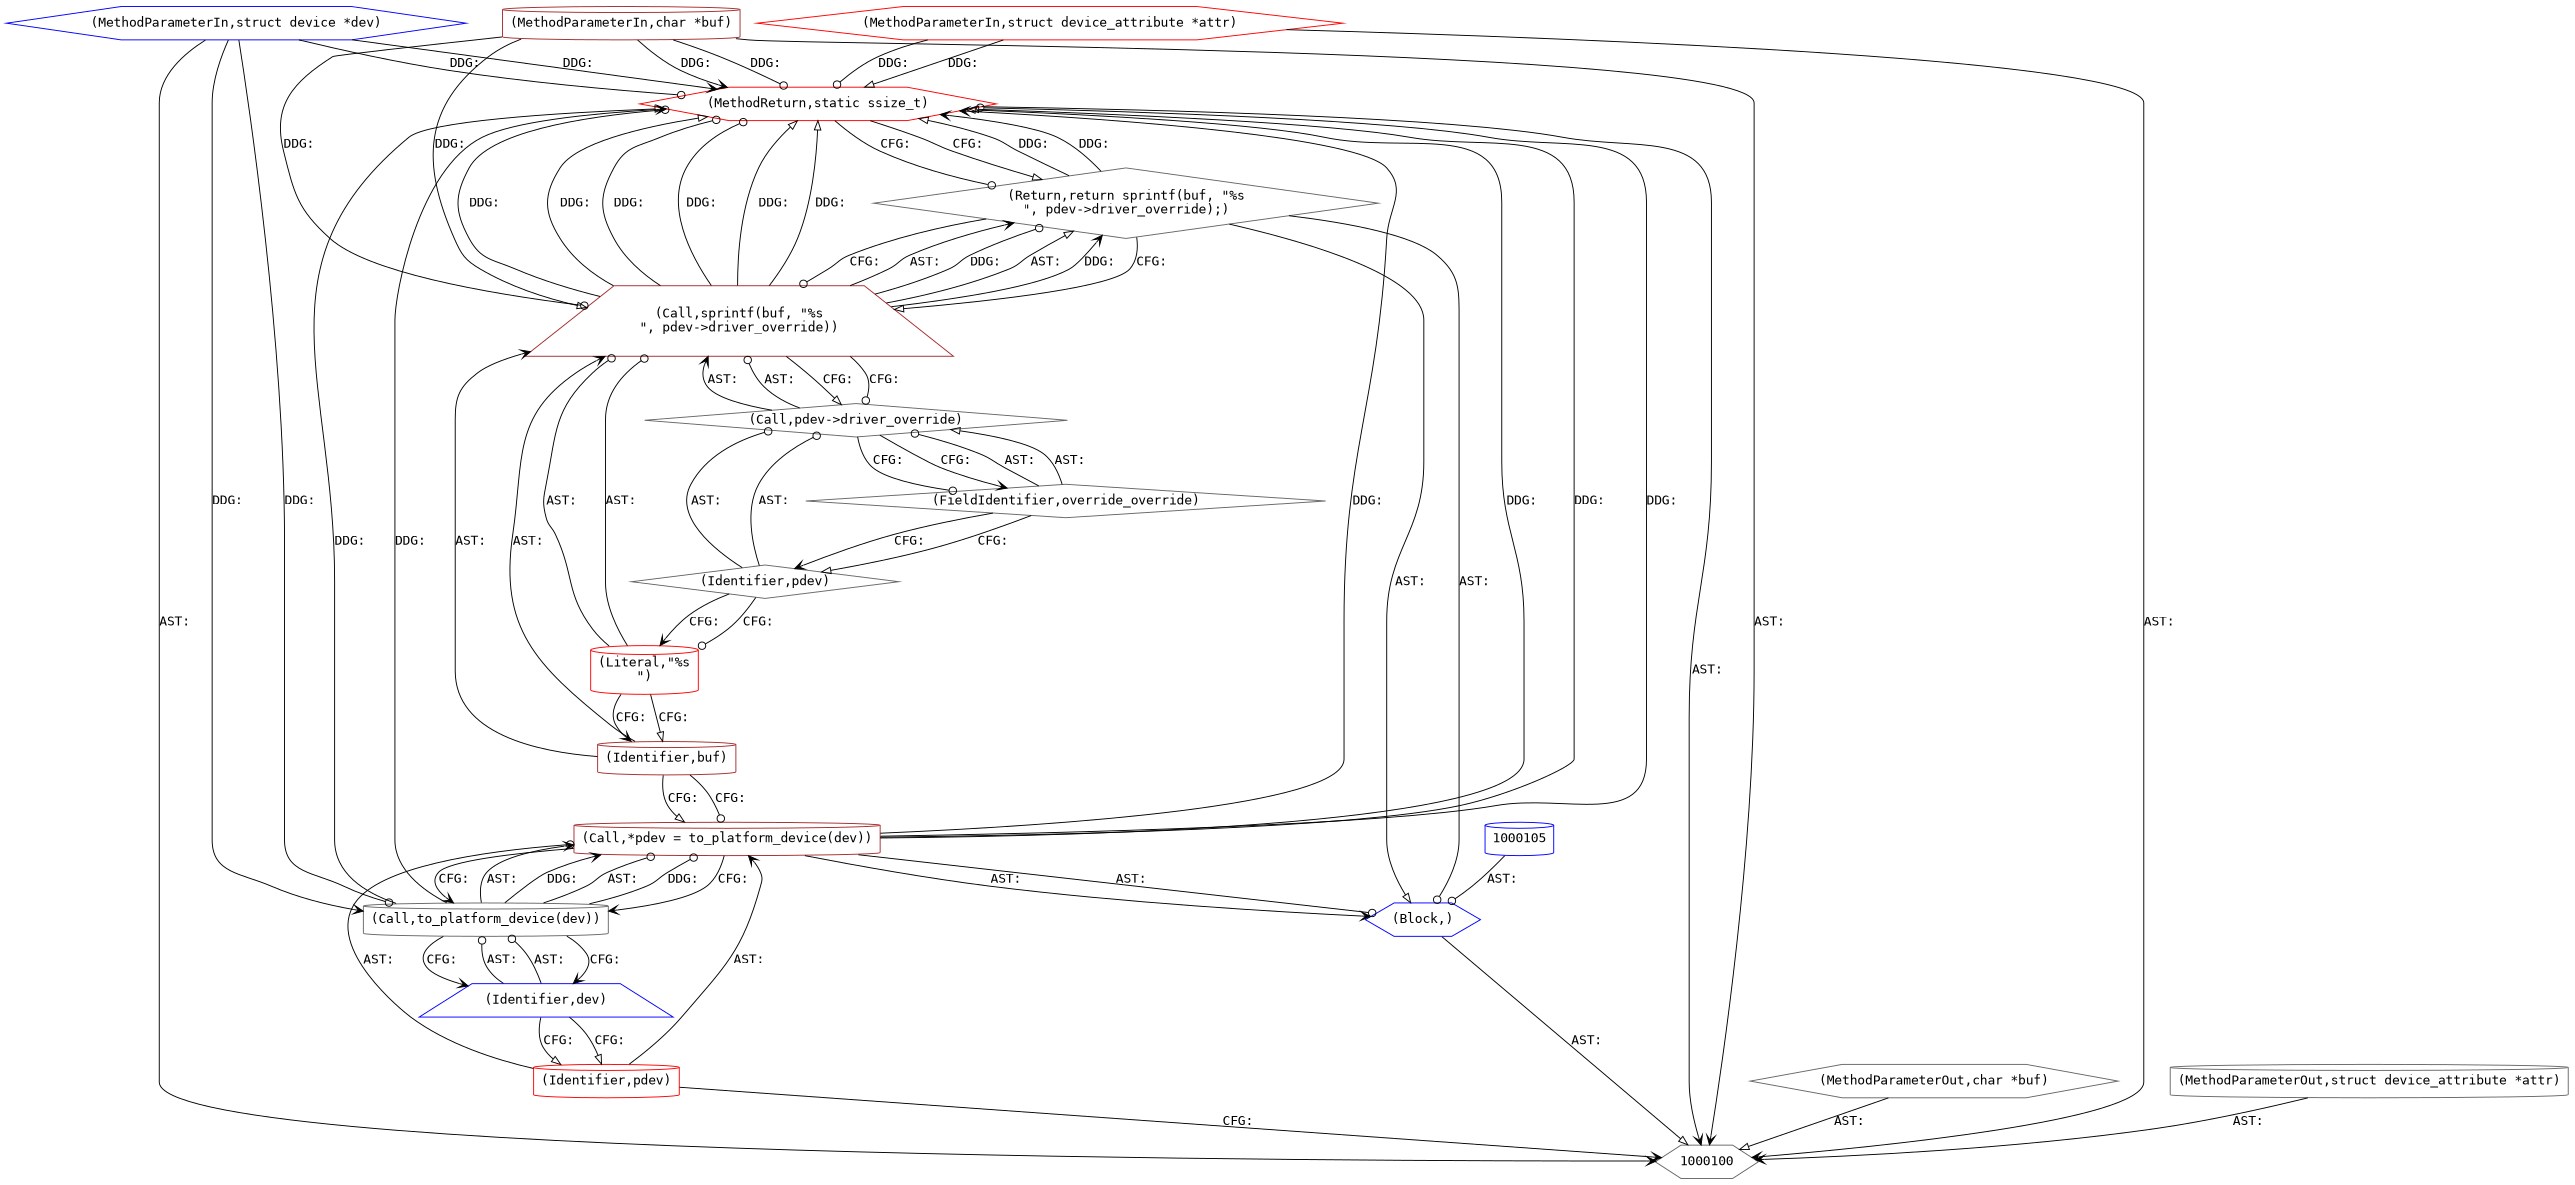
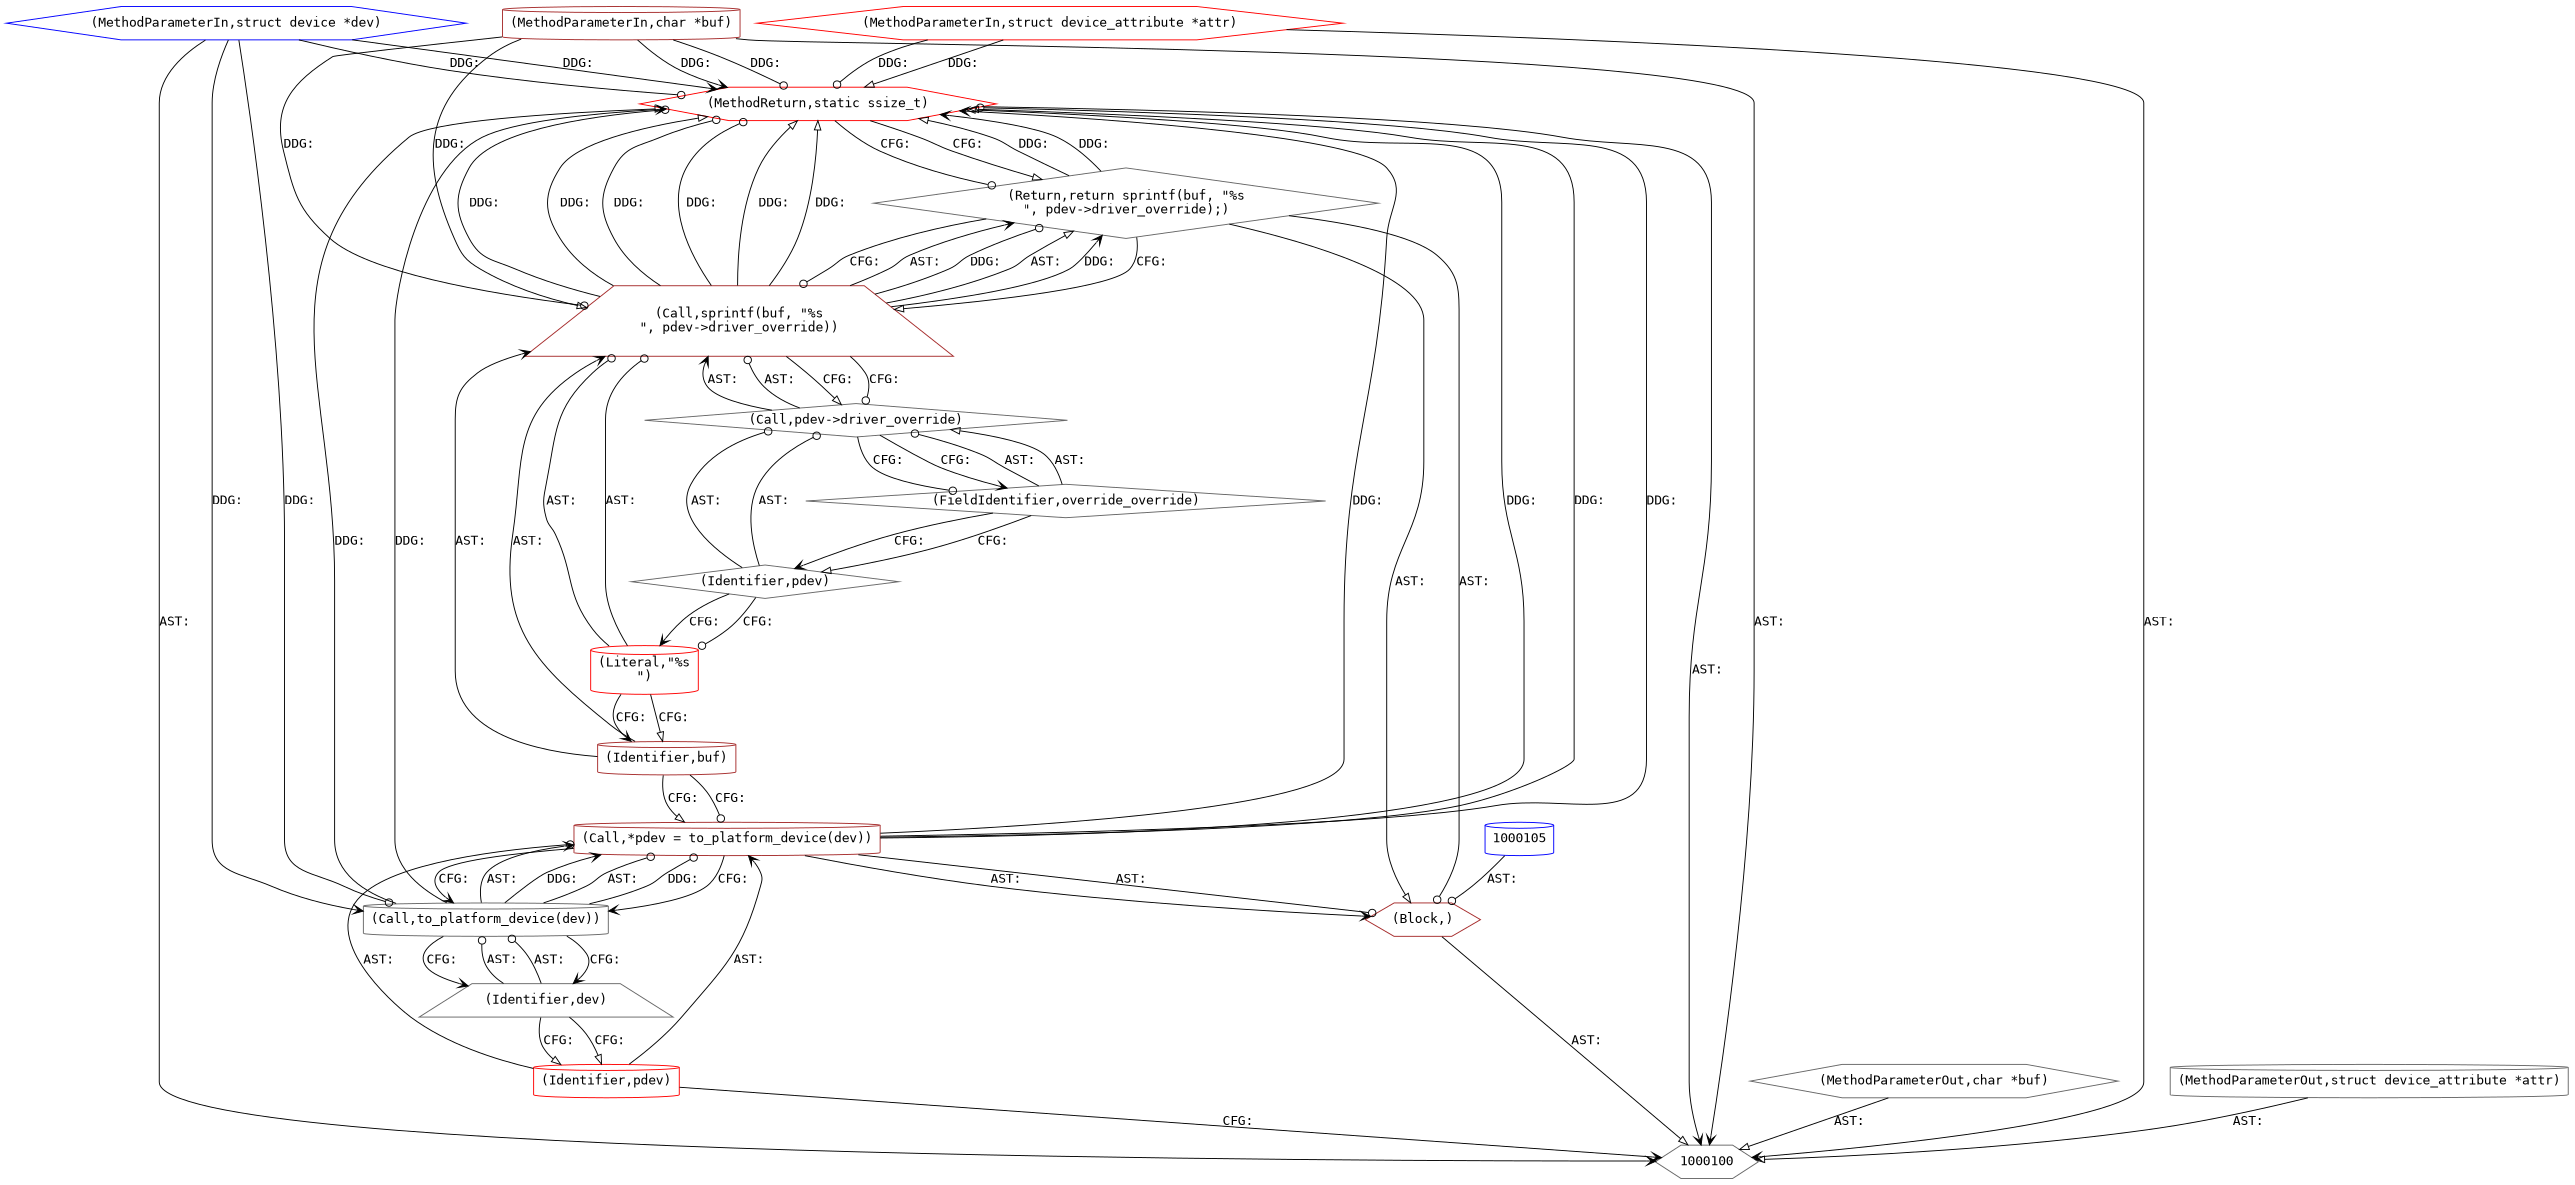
node "(Block,)": color blue -> brown
node "(Identifier,dev)": color blue -> gray40
edge "(MethodParameterOut,struct device_attribute *attr)" -> "1000100": arrowhead vee -> onormal
